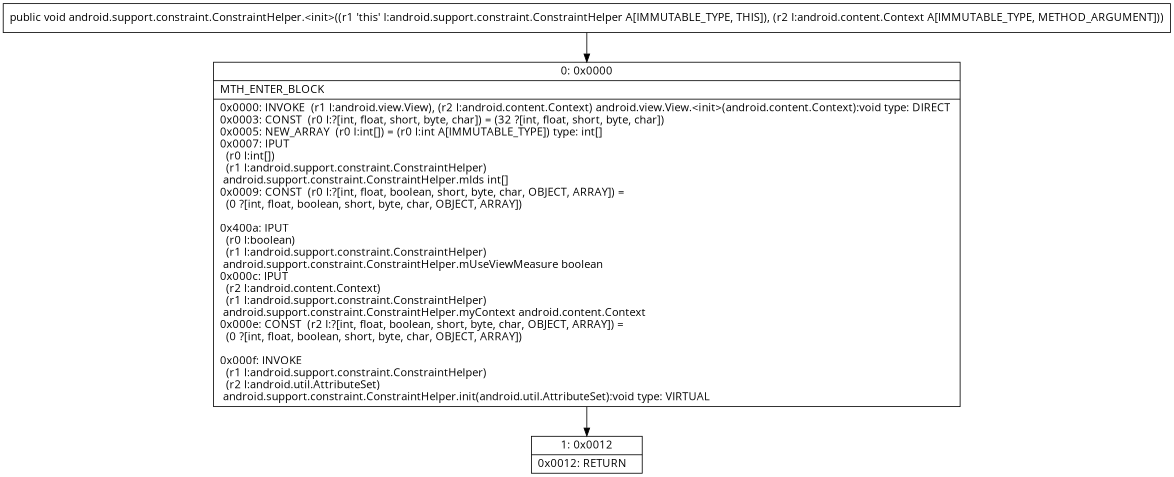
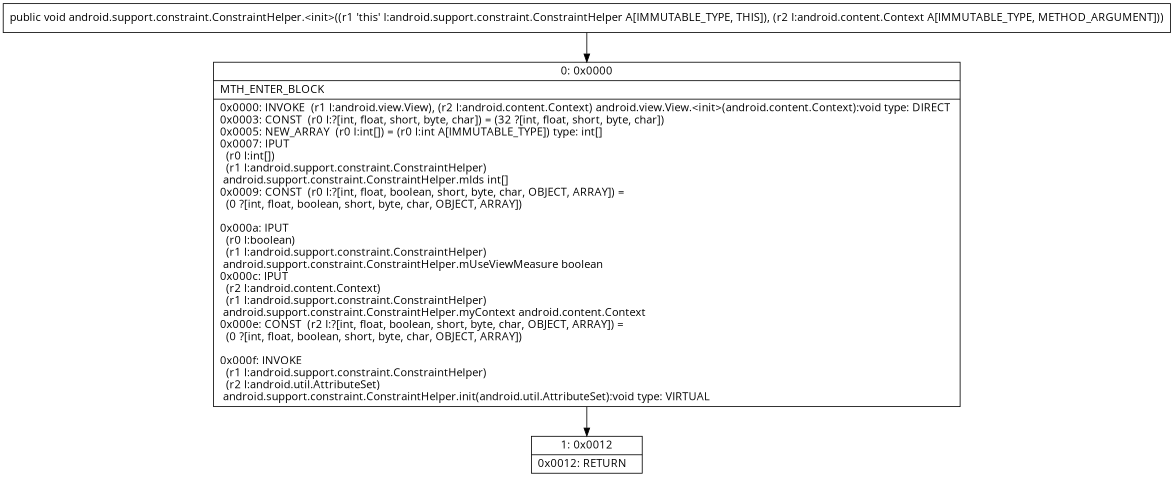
node "0: 0x0000": text "0x400a: IPUT" -> "0x000a: IPUT"
